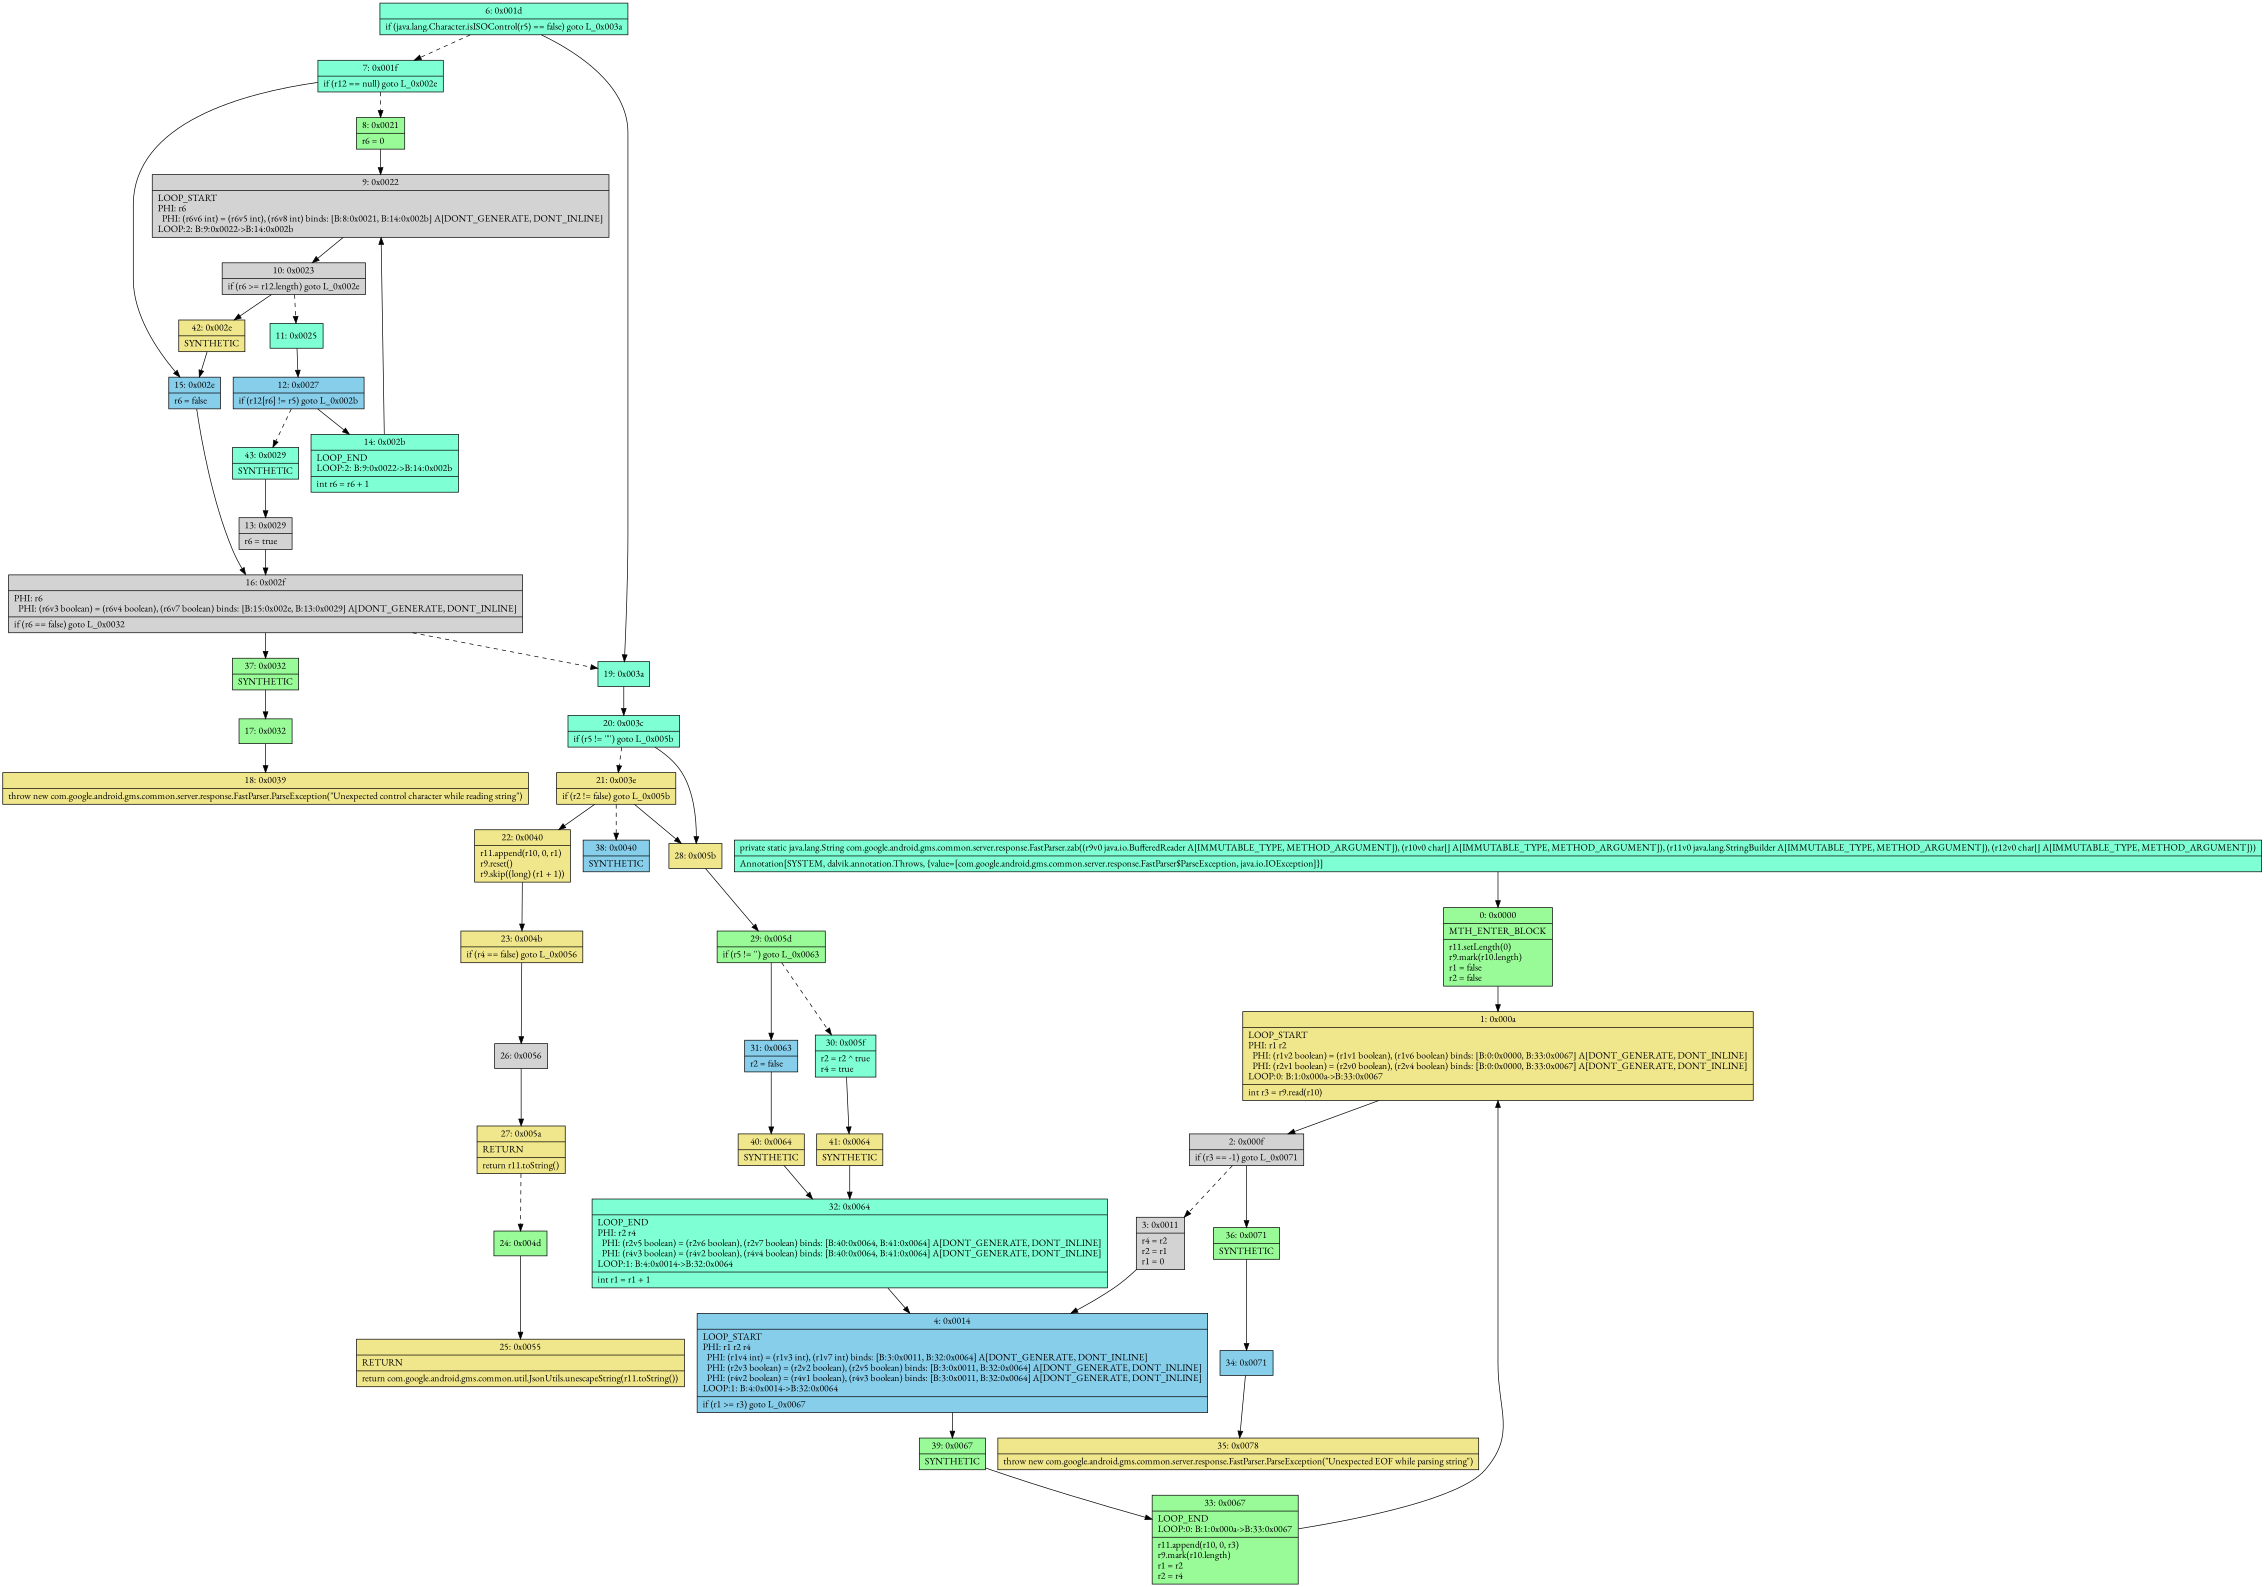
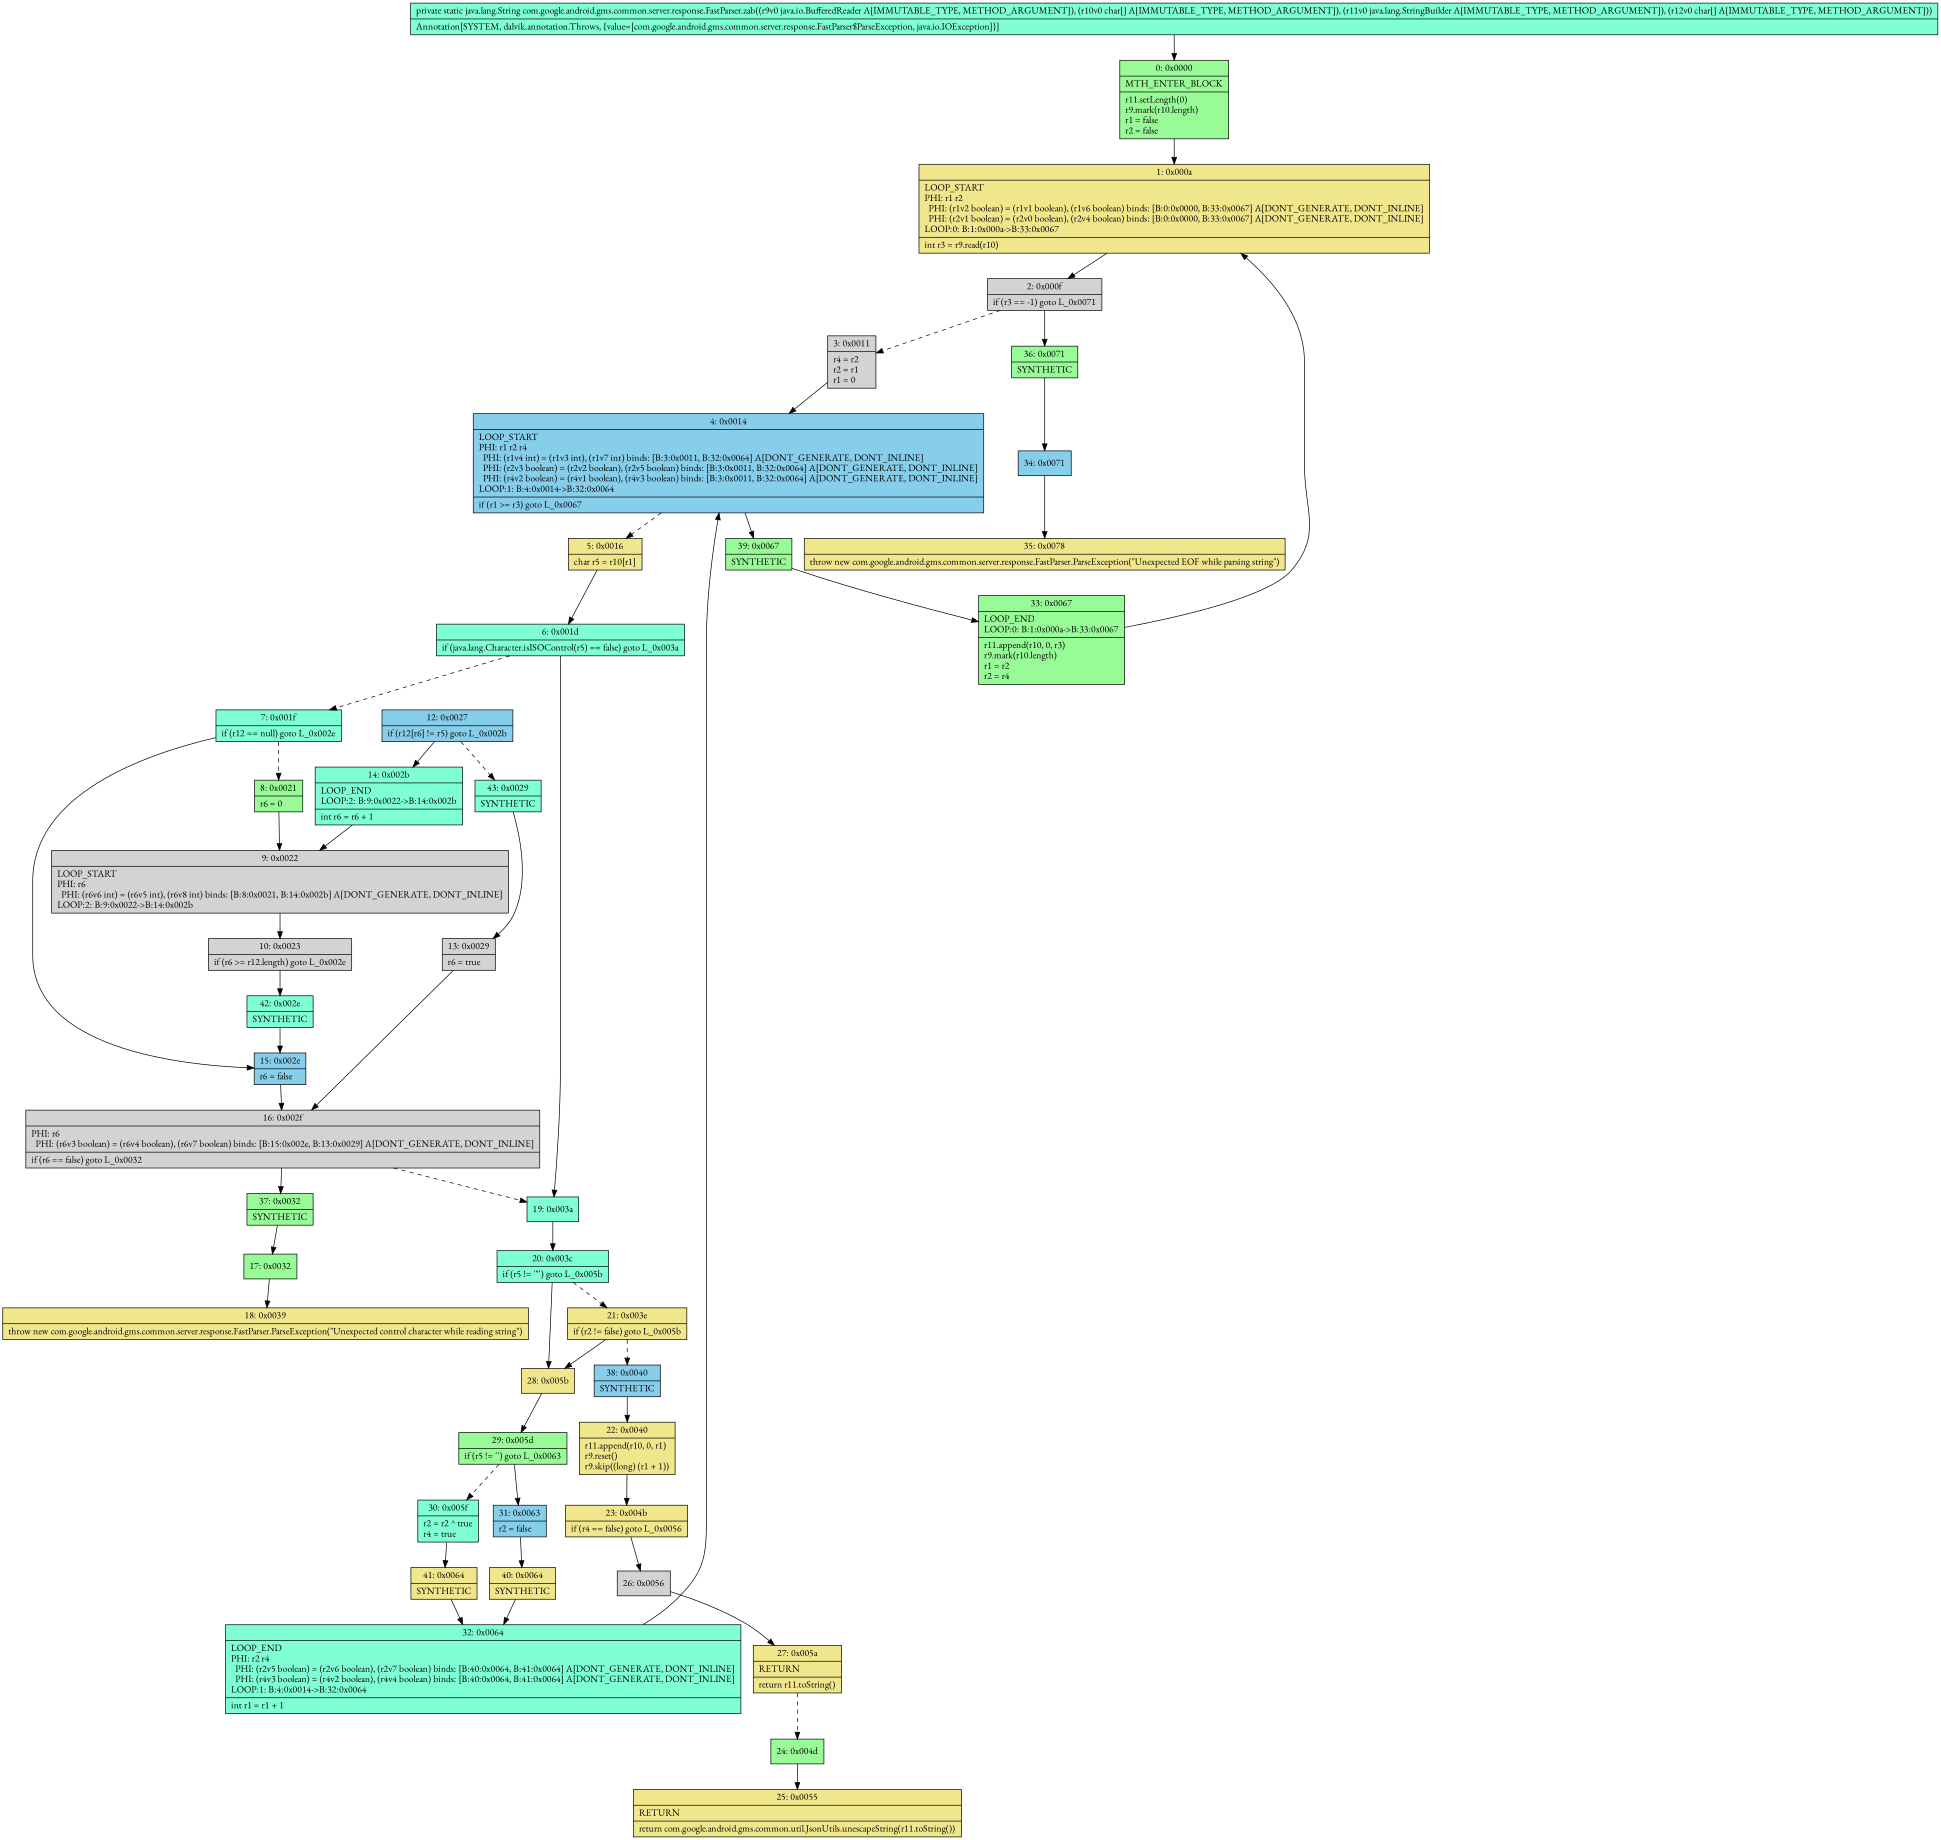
node "42: 0x002e": fillcolor khaki -> aquamarine
node "11: 0x0025": removed
node "5: 0x0016": added
edge "21: 0x003e" -> "22: 0x0040": now "38: 0x0040" -> "22: 0x0040"
